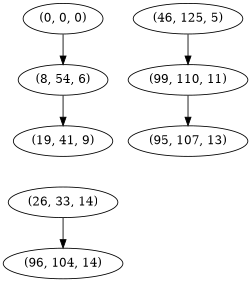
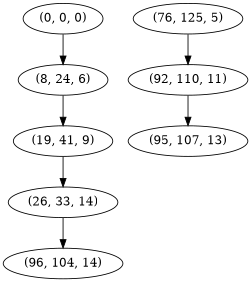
node "(46, 125, 5)": label "(46, 125, 5)" -> "(76, 125, 5)"
node "(8, 54, 6)": label "(8, 54, 6)" -> "(8, 24, 6)"
node "(99, 110, 11)": label "(99, 110, 11)" -> "(92, 110, 11)"
edge "(19, 41, 9)" -> "(26, 33, 14)": added
